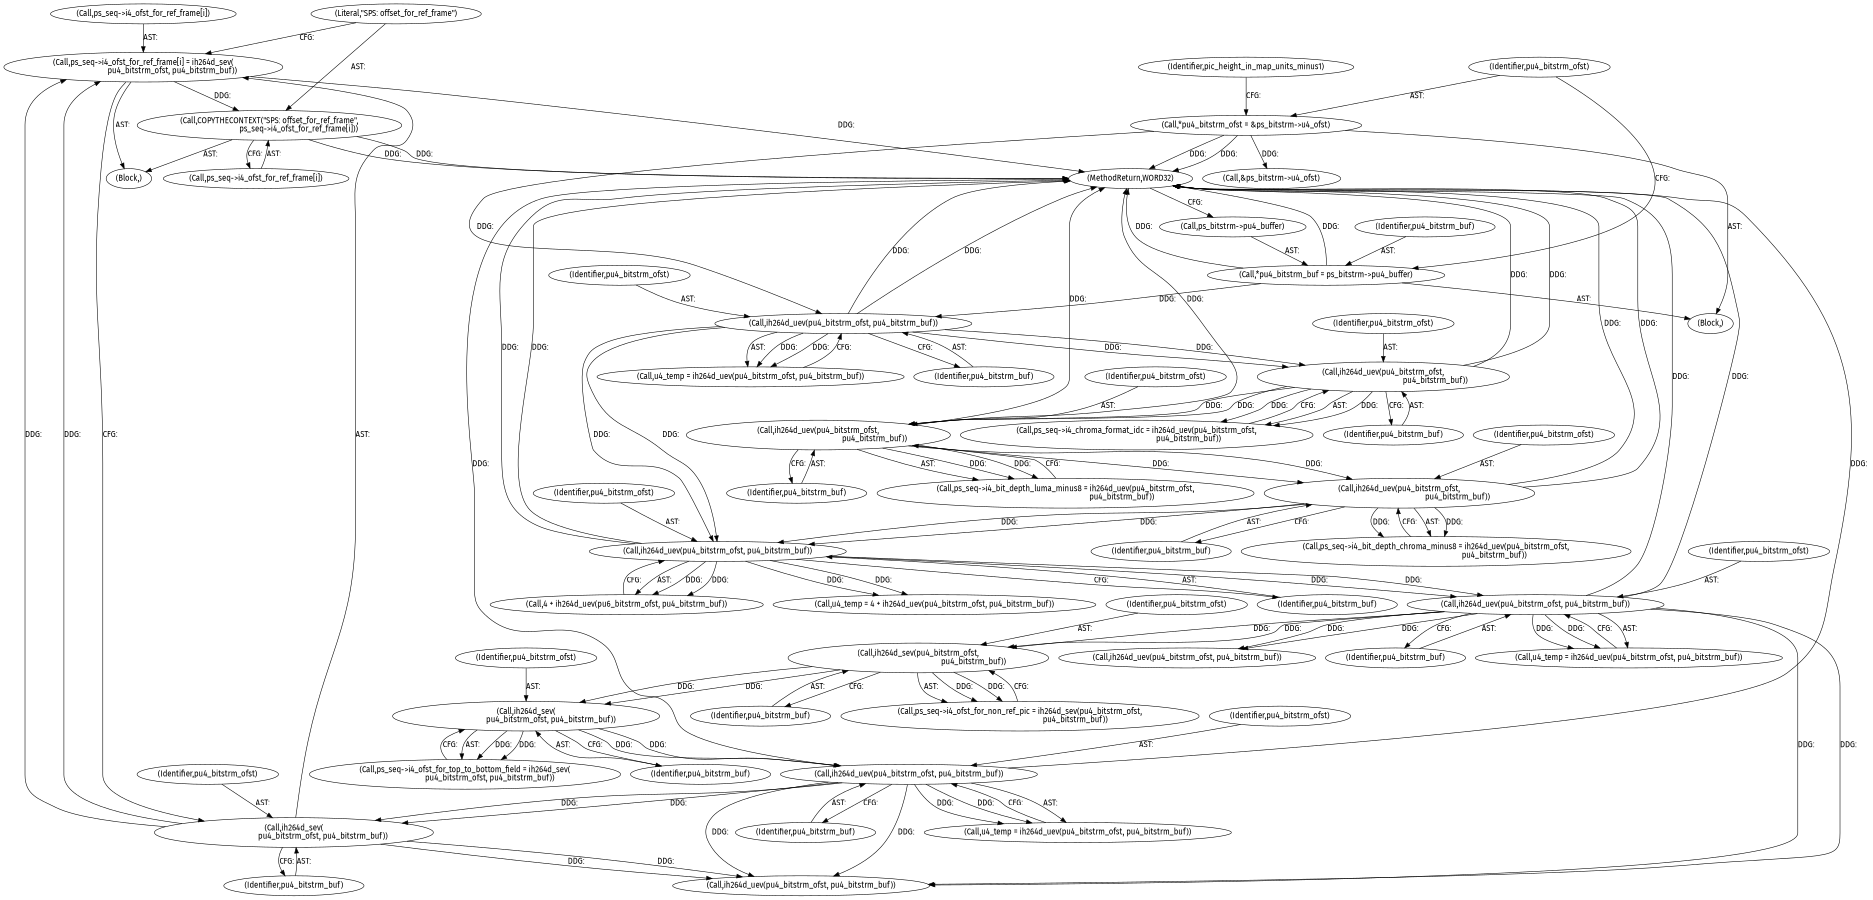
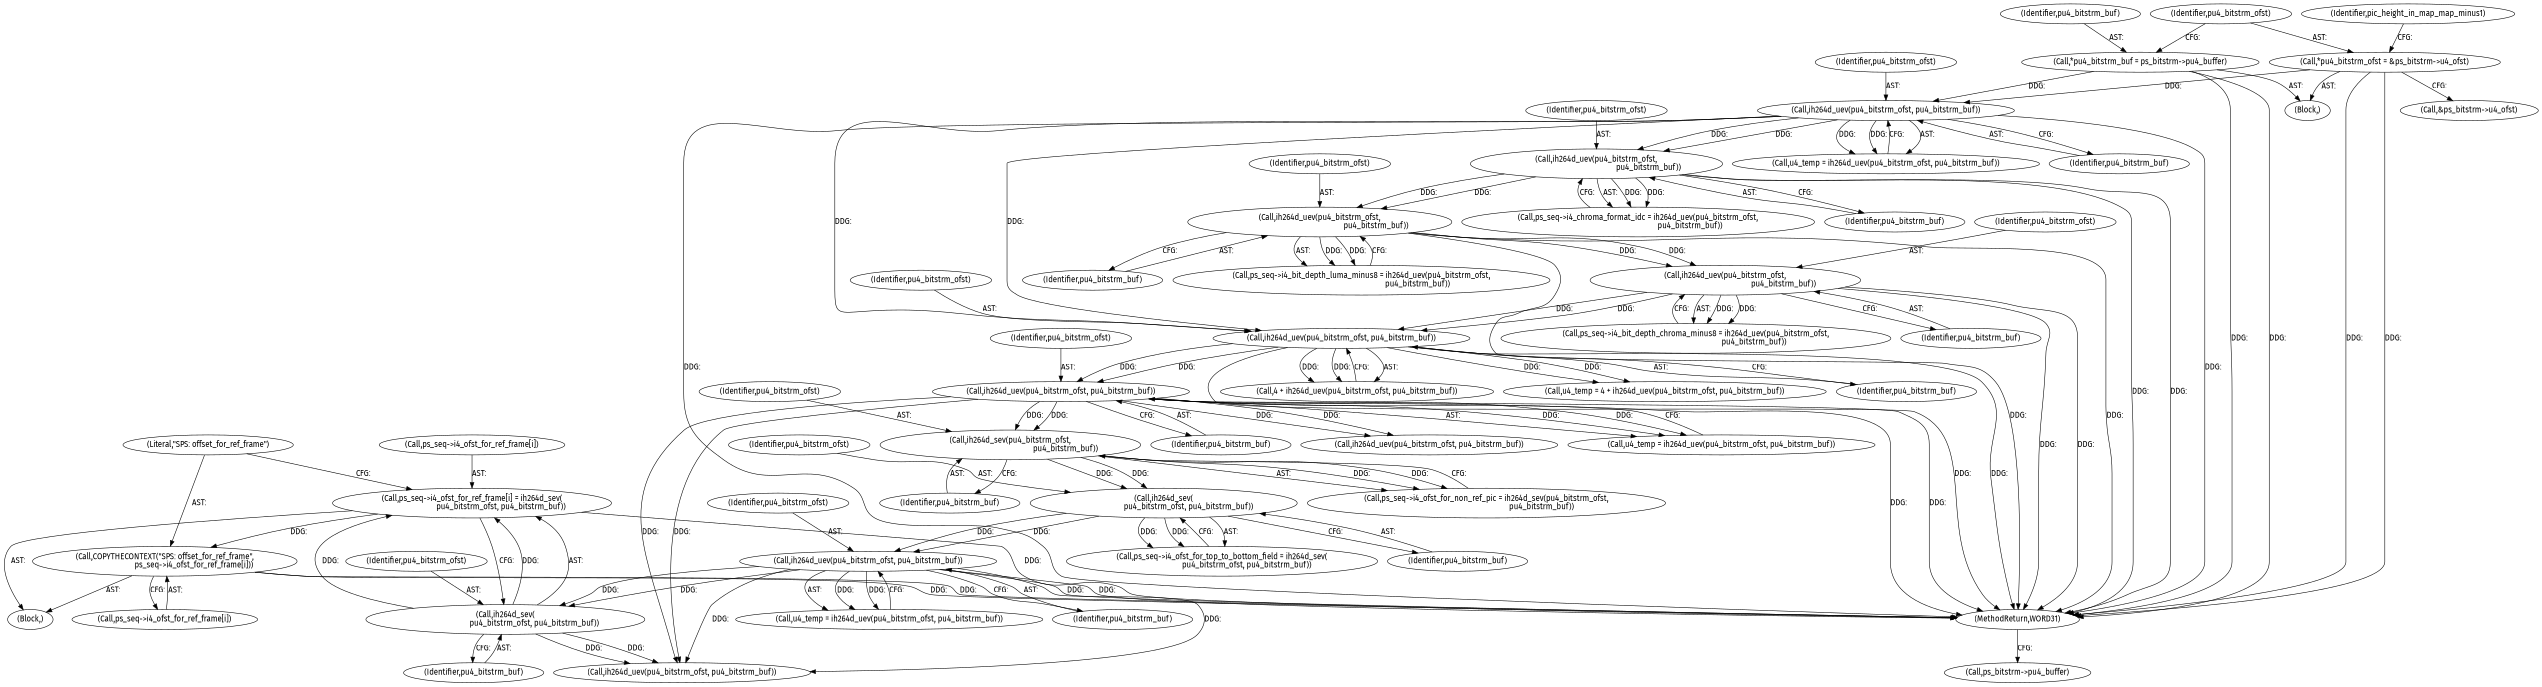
node "(Identifier,pic_height_in_map_units_minus1)": label "(Identifier,pic_height_in_map_units_minus1)" -> "(Identifier,pic_height_in_map_map_minus1)"
edge "(Call,*pu4_bitstrm_ofst = &ps_bitstrm->u4_ofst)" -> "(Call,&ps_bitstrm->u4_ofst)": label "DDG: " -> "CFG: "
node "(MethodReturn,WORD32)": label "(MethodReturn,WORD32)" -> "(MethodReturn,WORD31)"
edge "(Call,ps_bitstrm->pu4_buffer)" -> "(Call,*pu4_bitstrm_buf = ps_bitstrm->pu4_buffer)": removed, label "AST:"
node "(Call,4 + ih264d_uev(pu6_bitstrm_ofst, pu4_bitstrm_buf))": label "(Call,4 + ih264d_uev(pu6_bitstrm_ofst, pu4_bitstrm_buf))" -> "(Call,4 + ih264d_uev(pu4_bitstrm_ofst, pu4_bitstrm_buf))"
